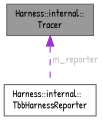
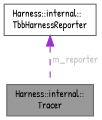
edge "Harness::internal:: TbbHarnessReporter" -> "Harness::internal:: Tracer": reversed
